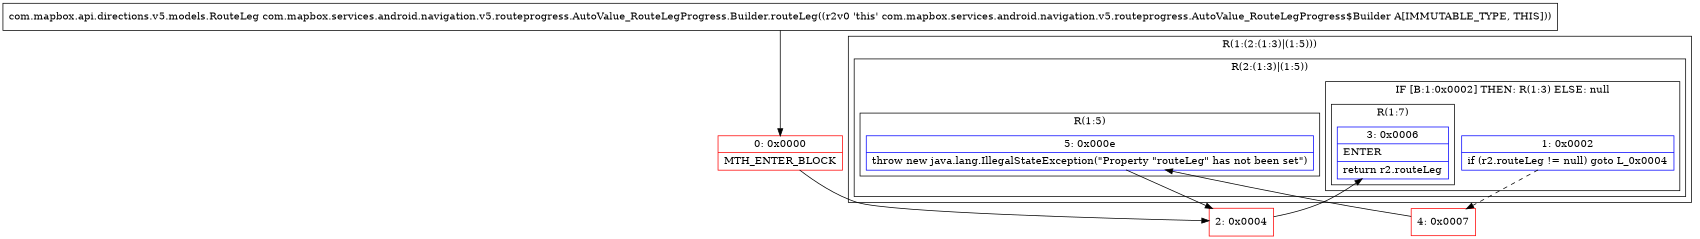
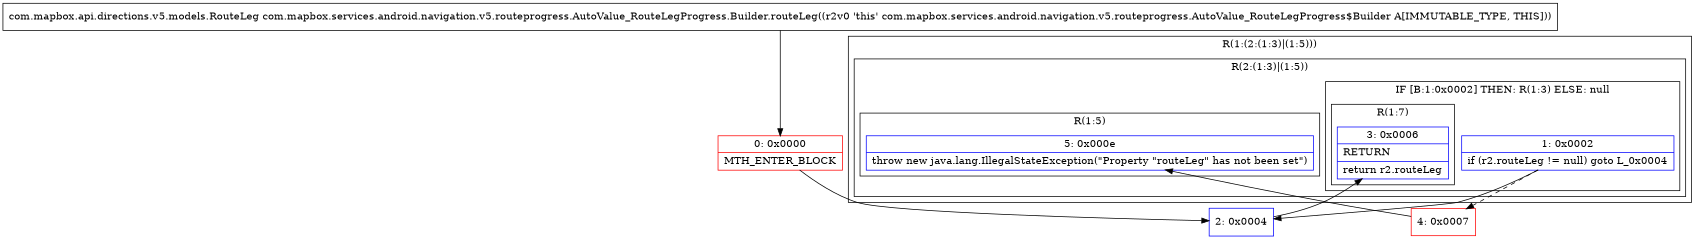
node "3: 0x0006": text "ENTER" -> "RETURN"
edge "5: 0x000e" -> "2: 0x0004": now "1: 0x0002" -> "2: 0x0004"
node "2: 0x0004": color red -> blue
